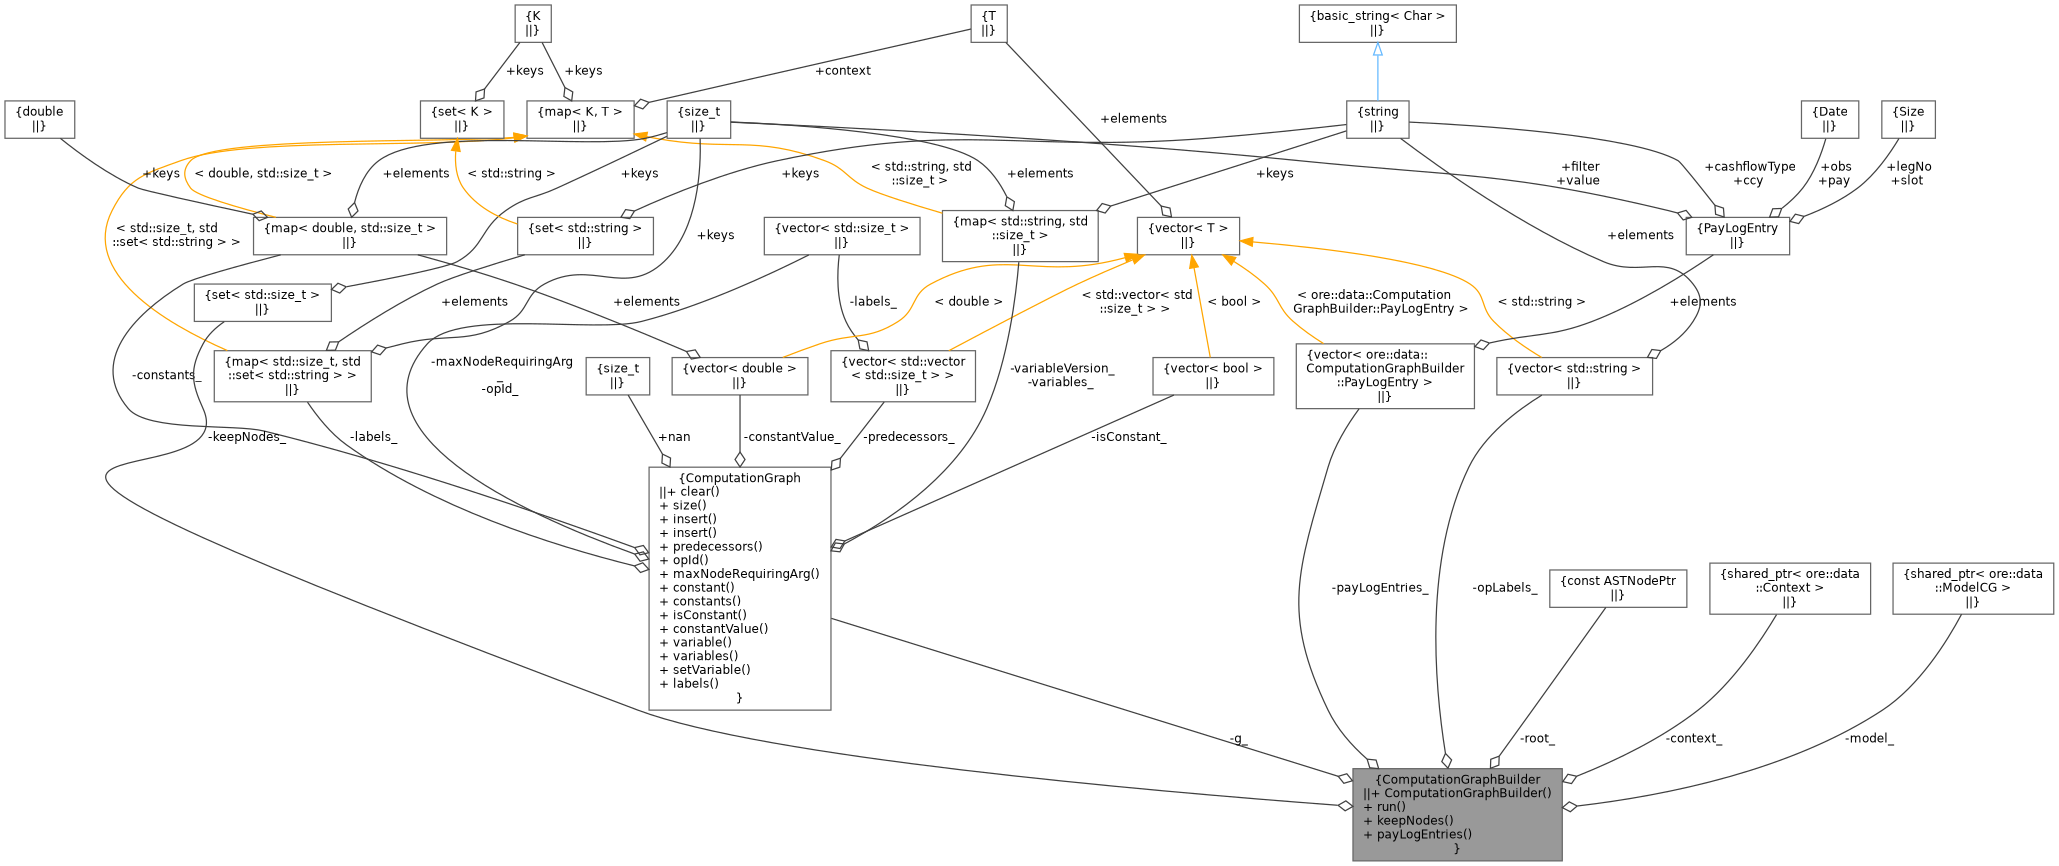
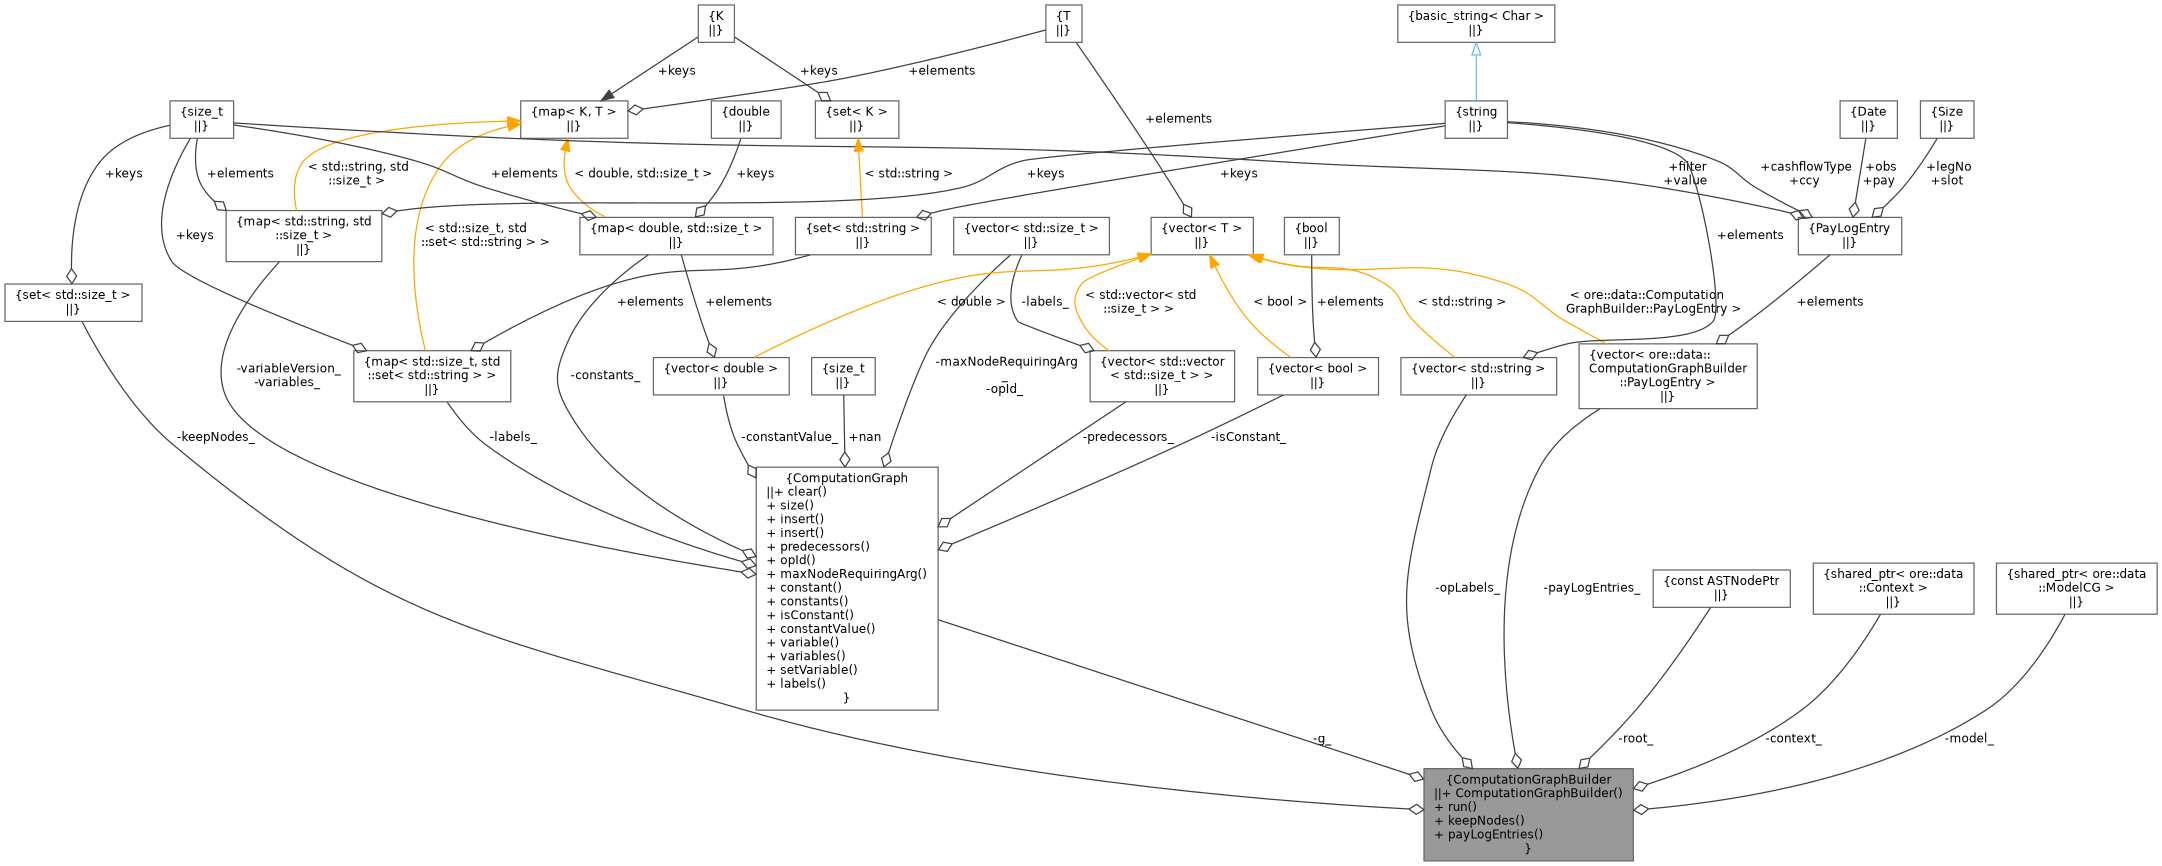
edge "{K ||}" -> "{map< K, T > ||}": arrowhead odiamond -> normal
edge "{T ||}" -> "{map< K, T > ||}": label " +context" -> " +elements"
node "{bool ||}": added
